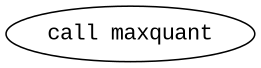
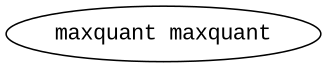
node "call maxquant": label "call maxquant" -> "maxquant maxquant"
